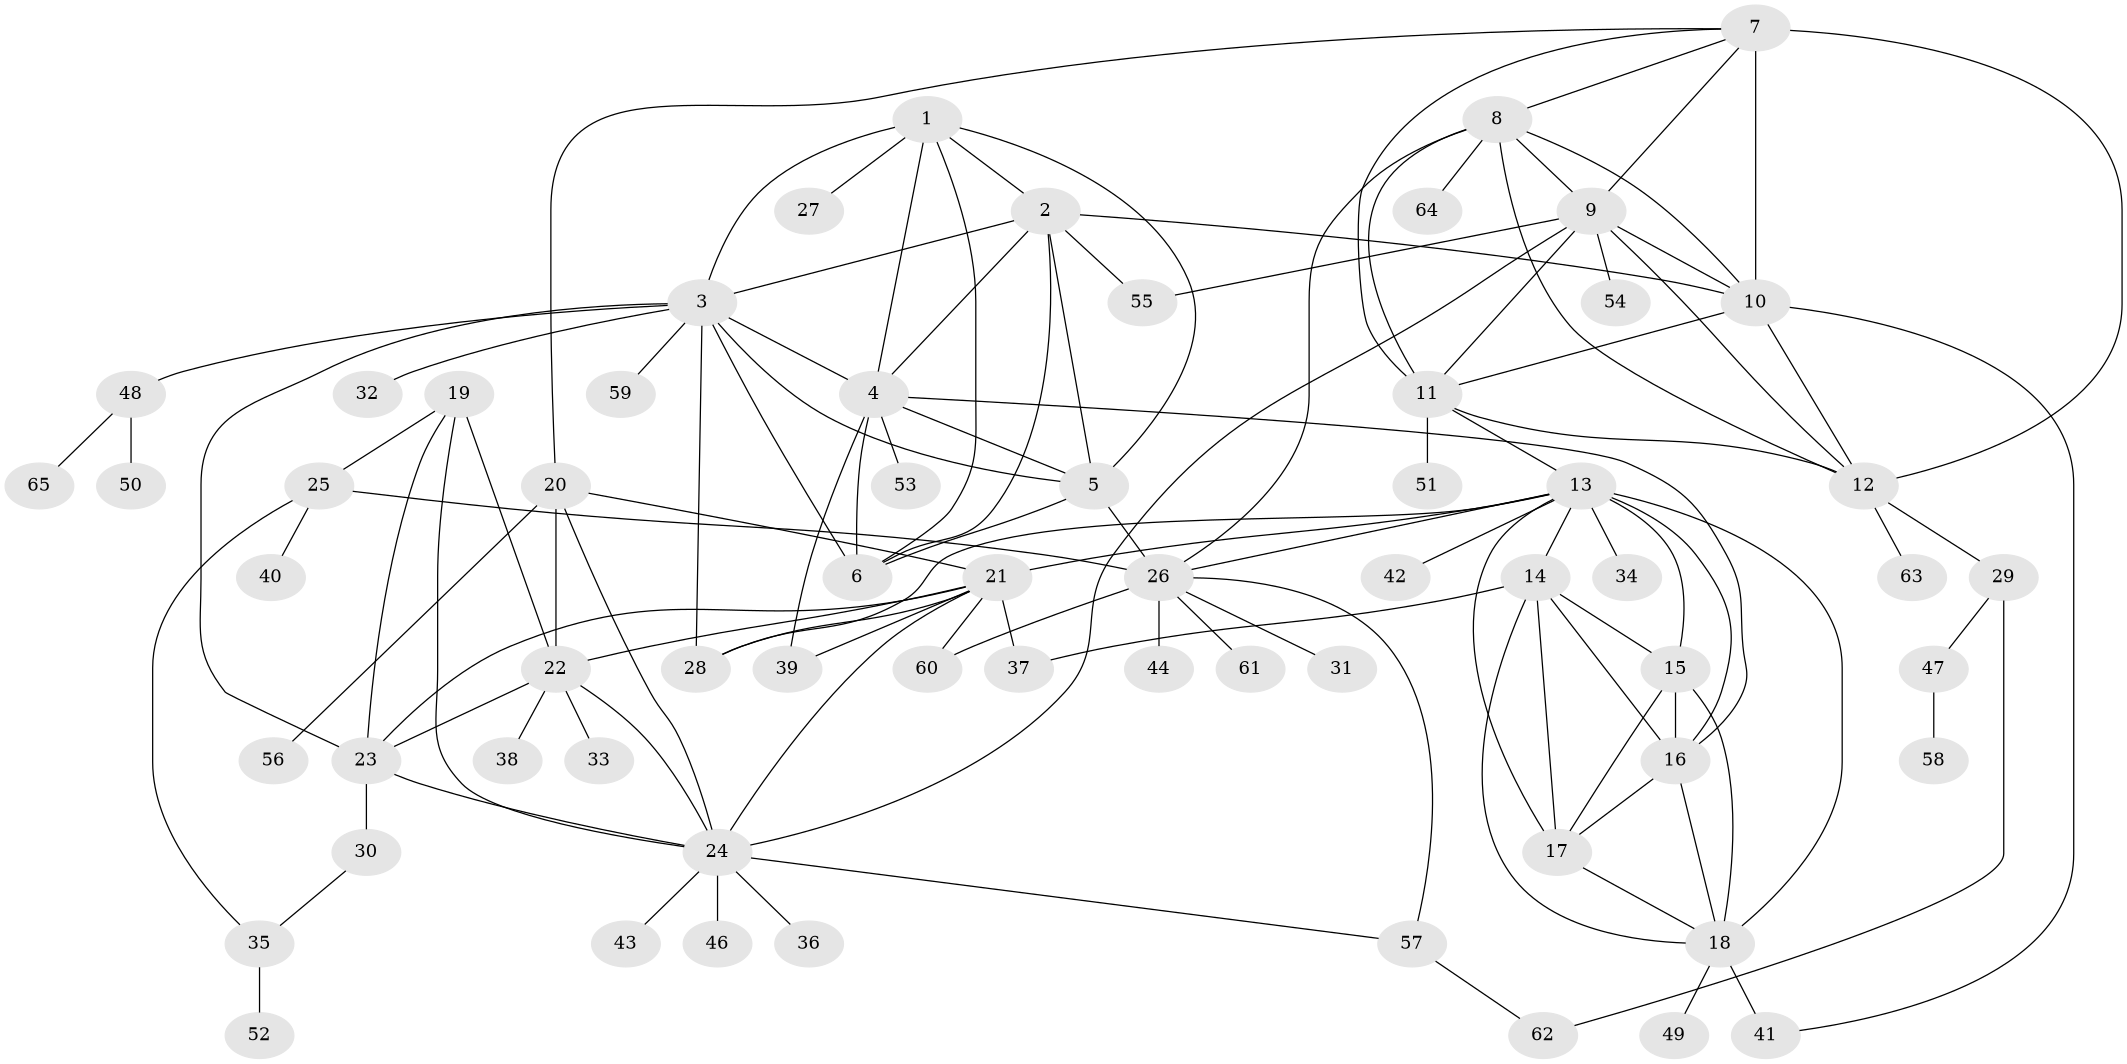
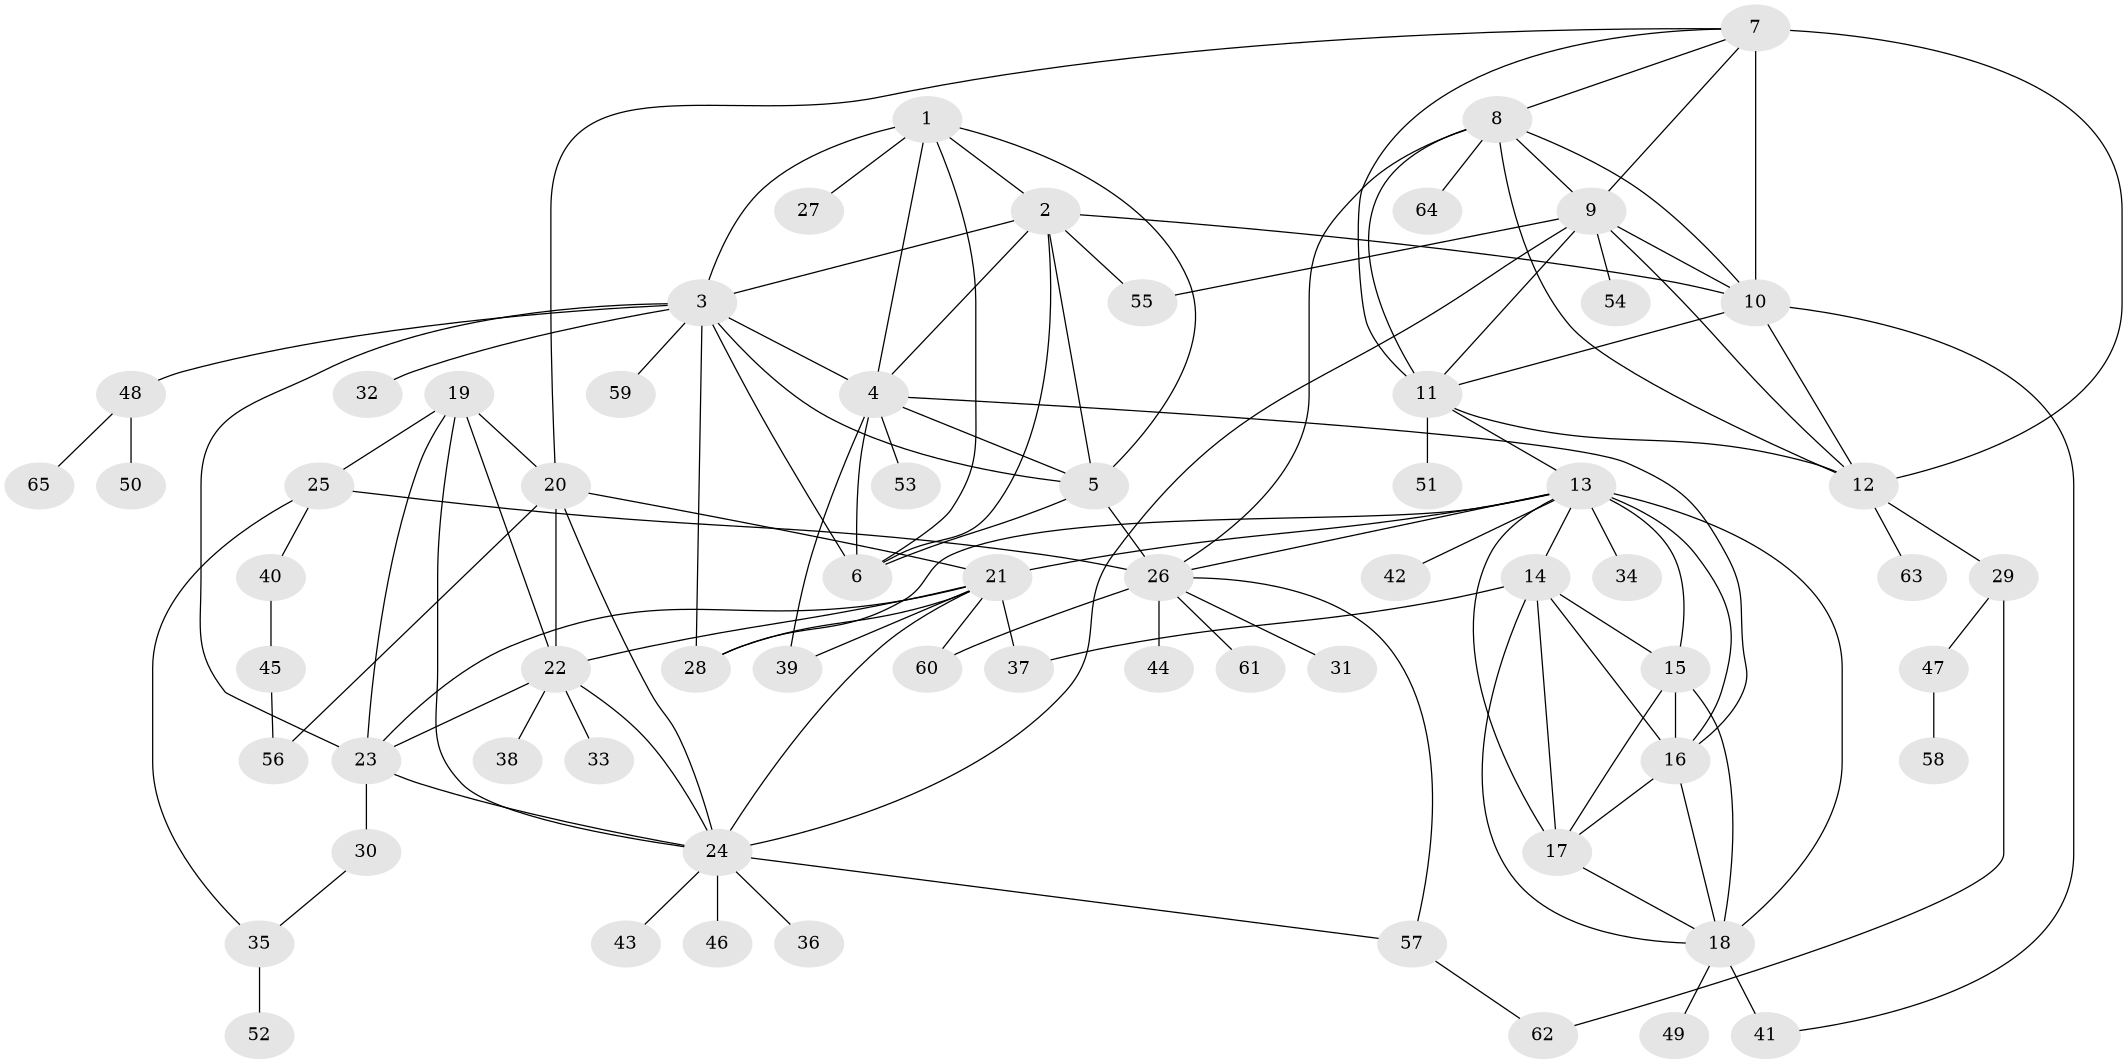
edge "19" -- "20": added
node "45": added
